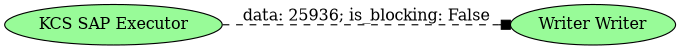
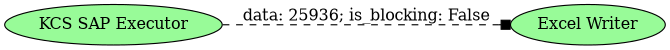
node "Writer Writer": label "Writer Writer" -> "Excel Writer"
